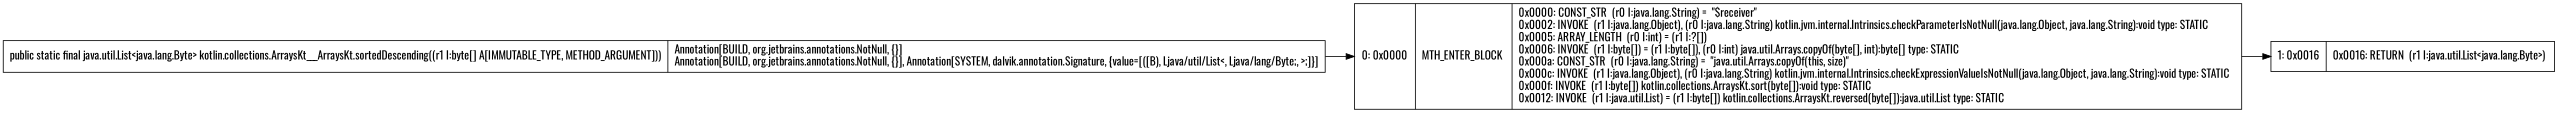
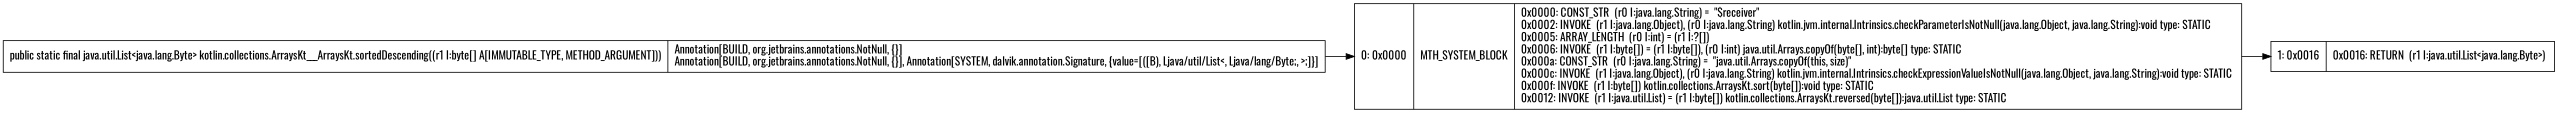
node "0: 0x0000": text "MTH_ENTER_BLOCK" -> "MTH_SYSTEM_BLOCK"
